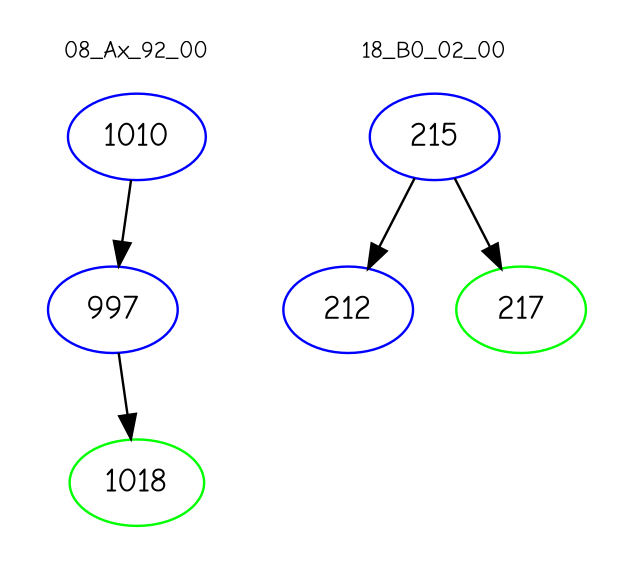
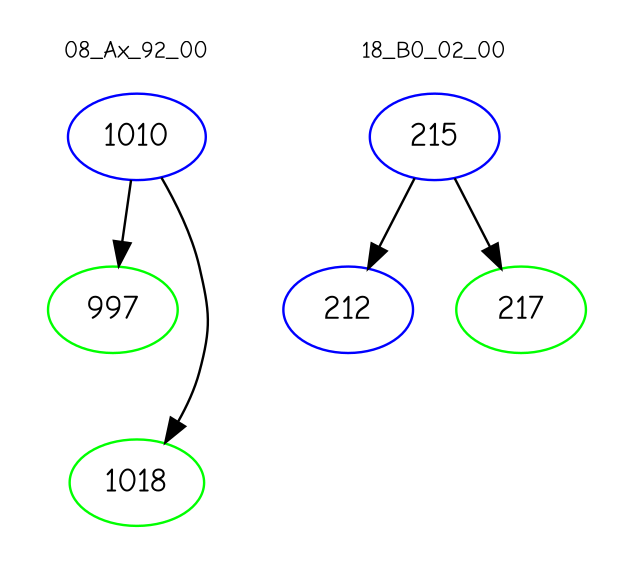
node "997": color blue -> green
edge "997" -> "1018": now "1010" -> "1018"
